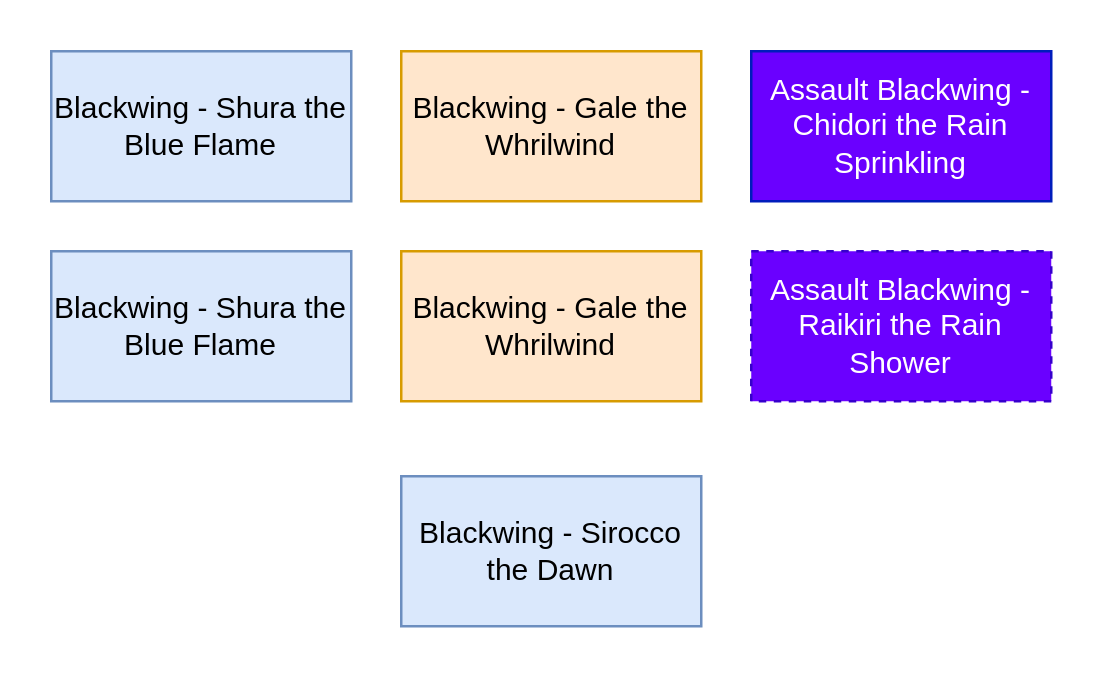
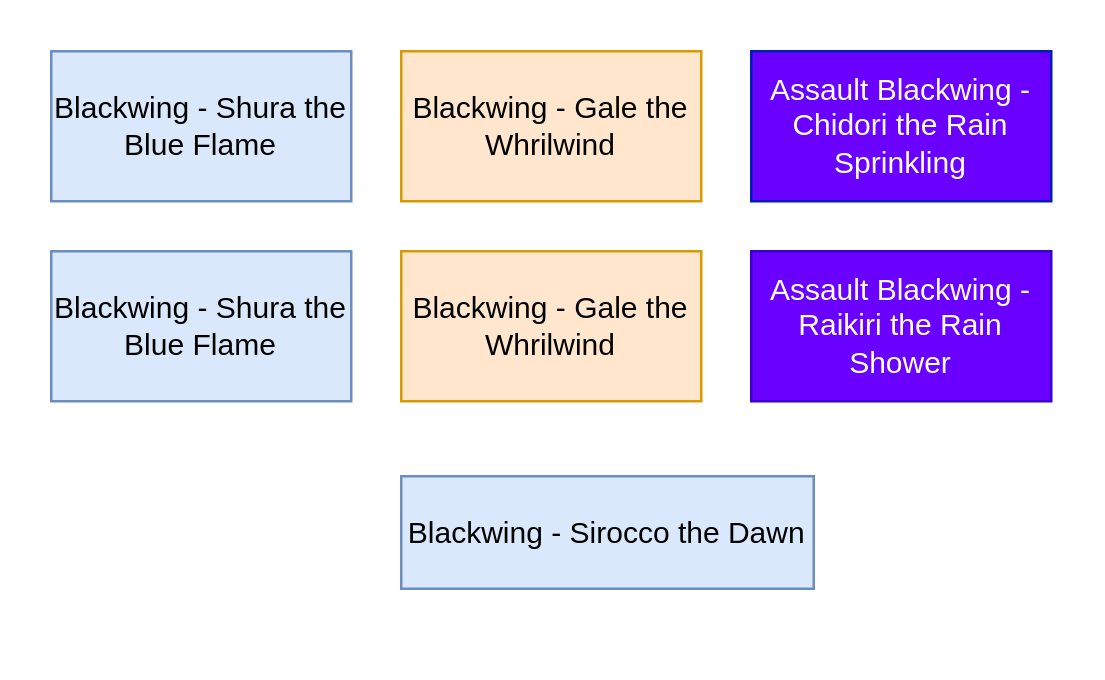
node "Assault Blackwing - Raikiri the Rain Shower": style dashed -> solid
node "Blackwing - Sirocco the Dawn": size 300x150 -> 413x113
